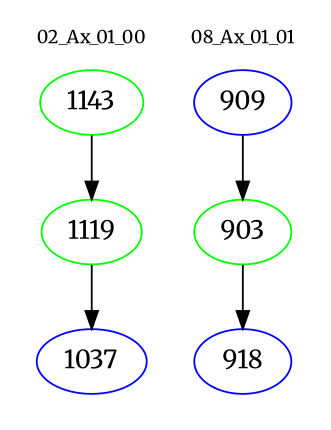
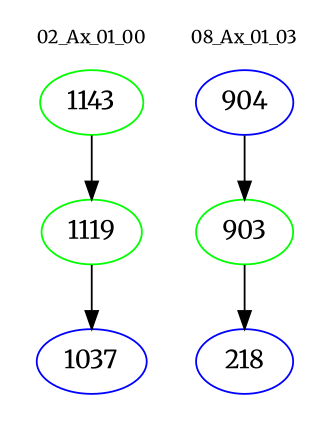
cluster "08_Ax_01_01": label "08_Ax_01_01" -> "08_Ax_01_03"
node "909": label "909" -> "904"
node "918": label "918" -> "218"
